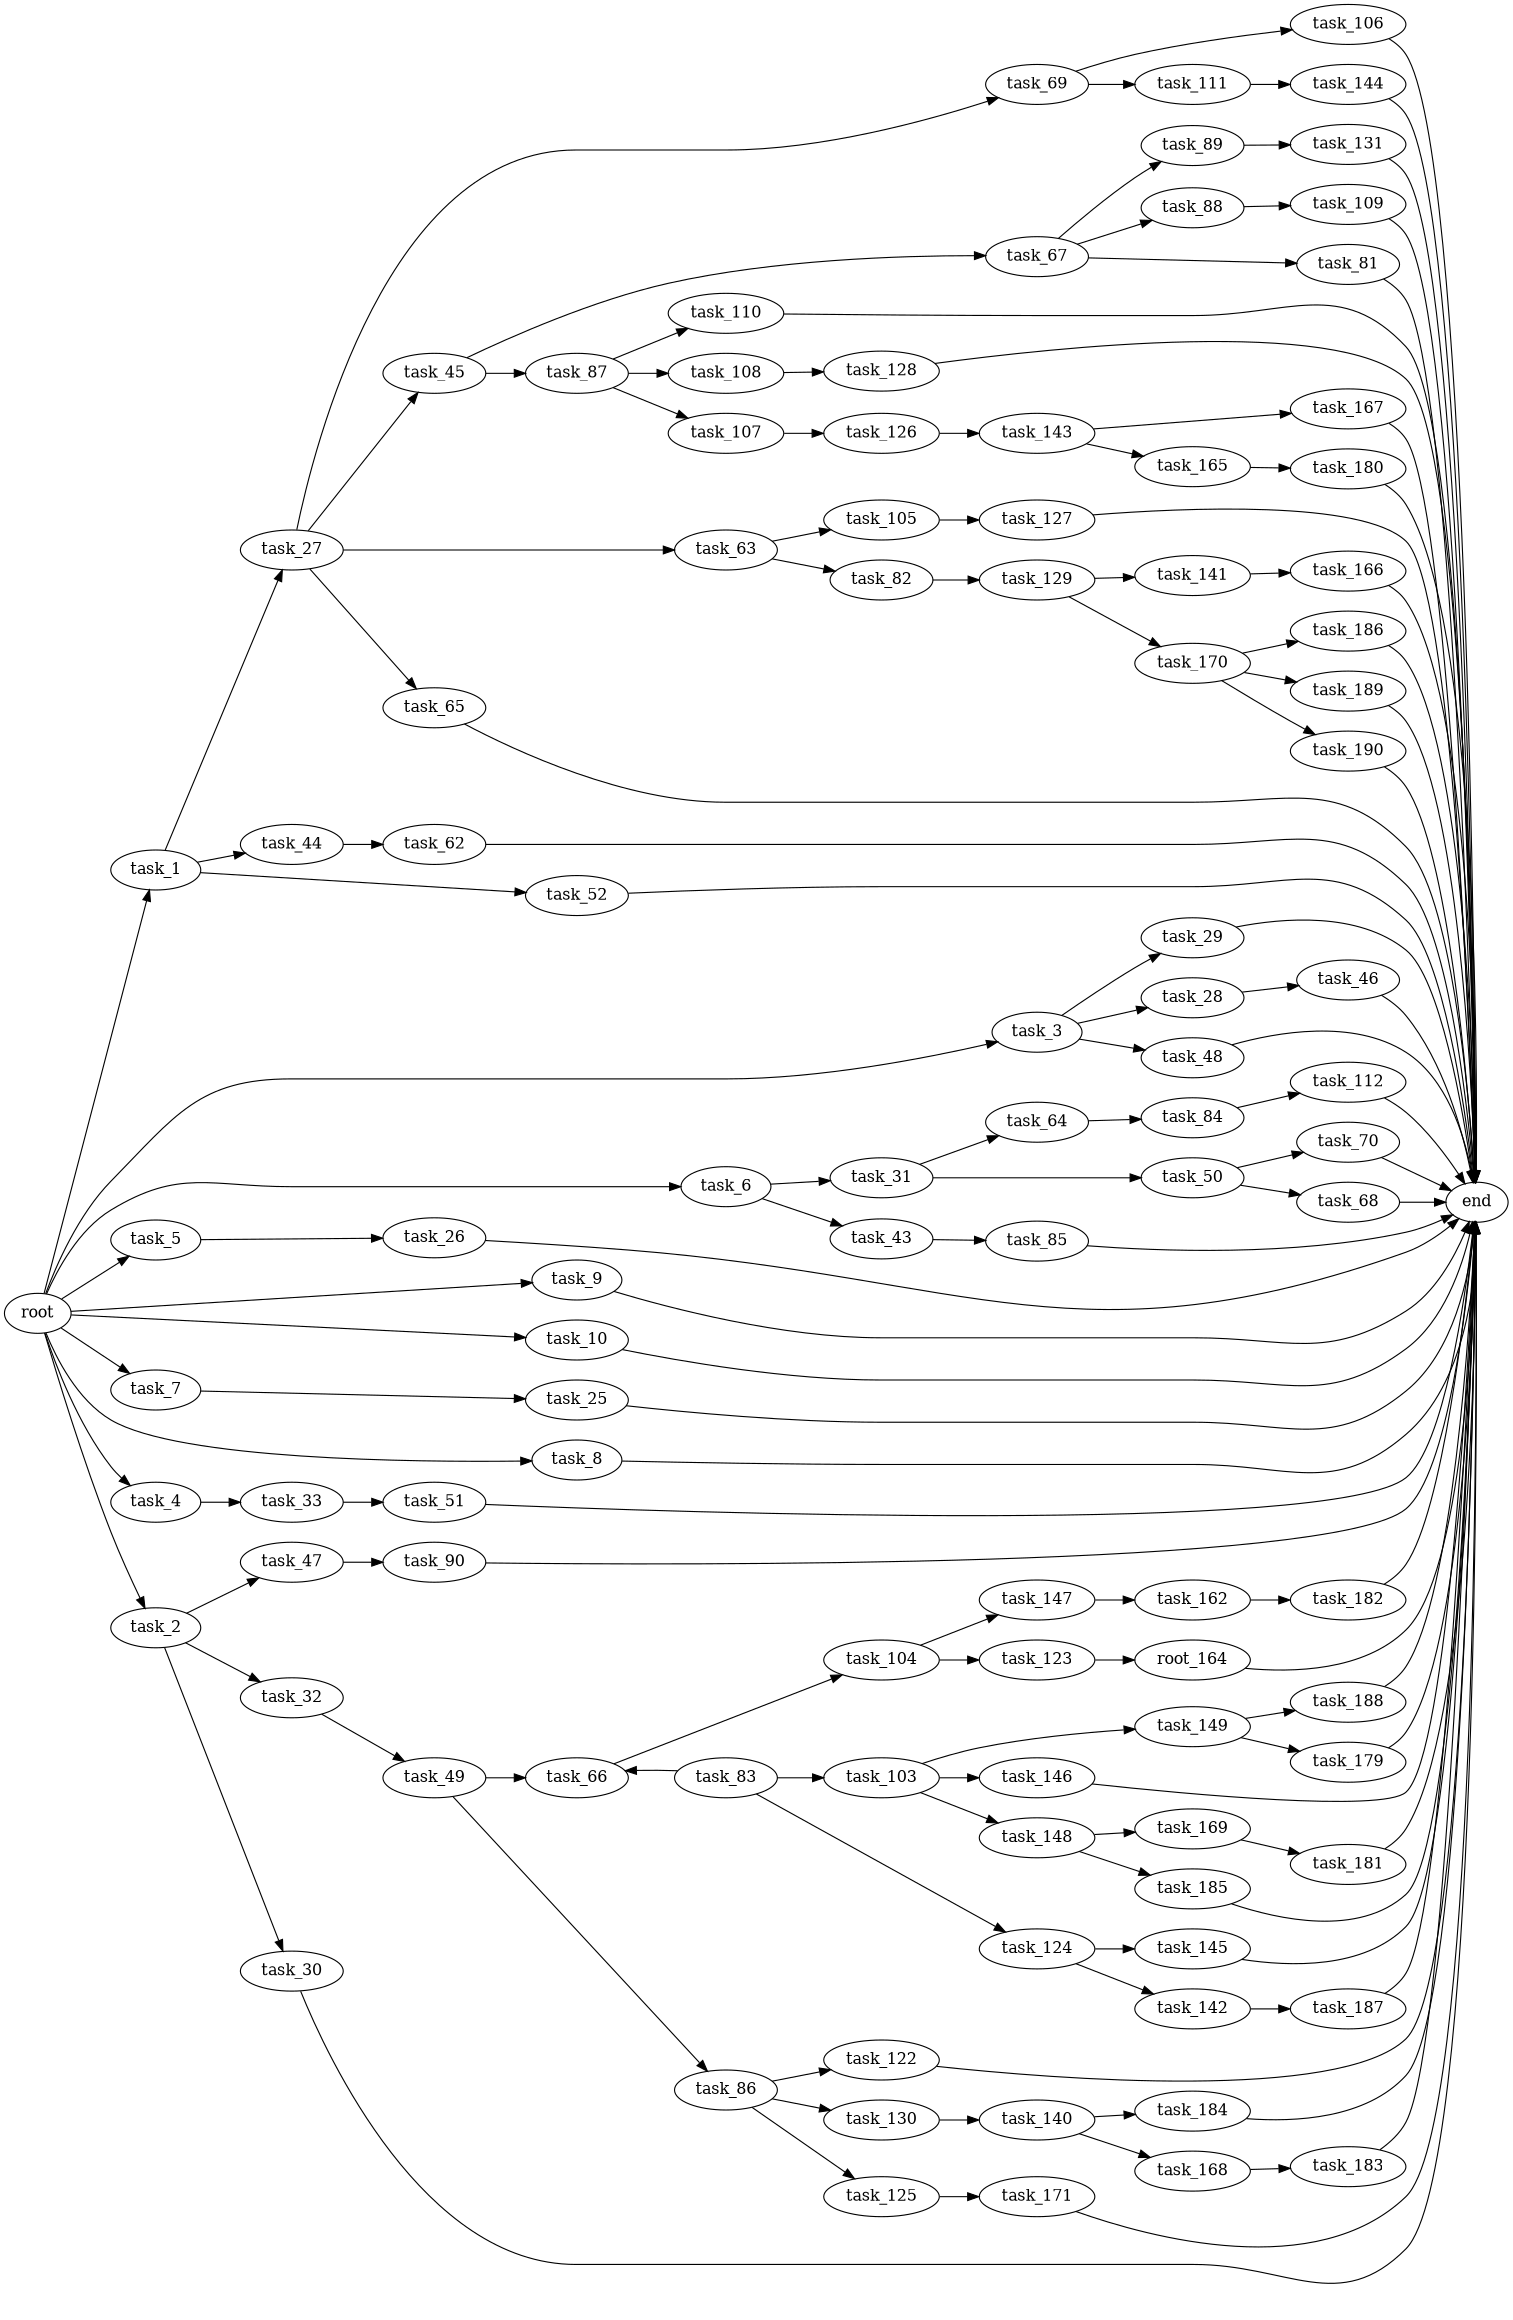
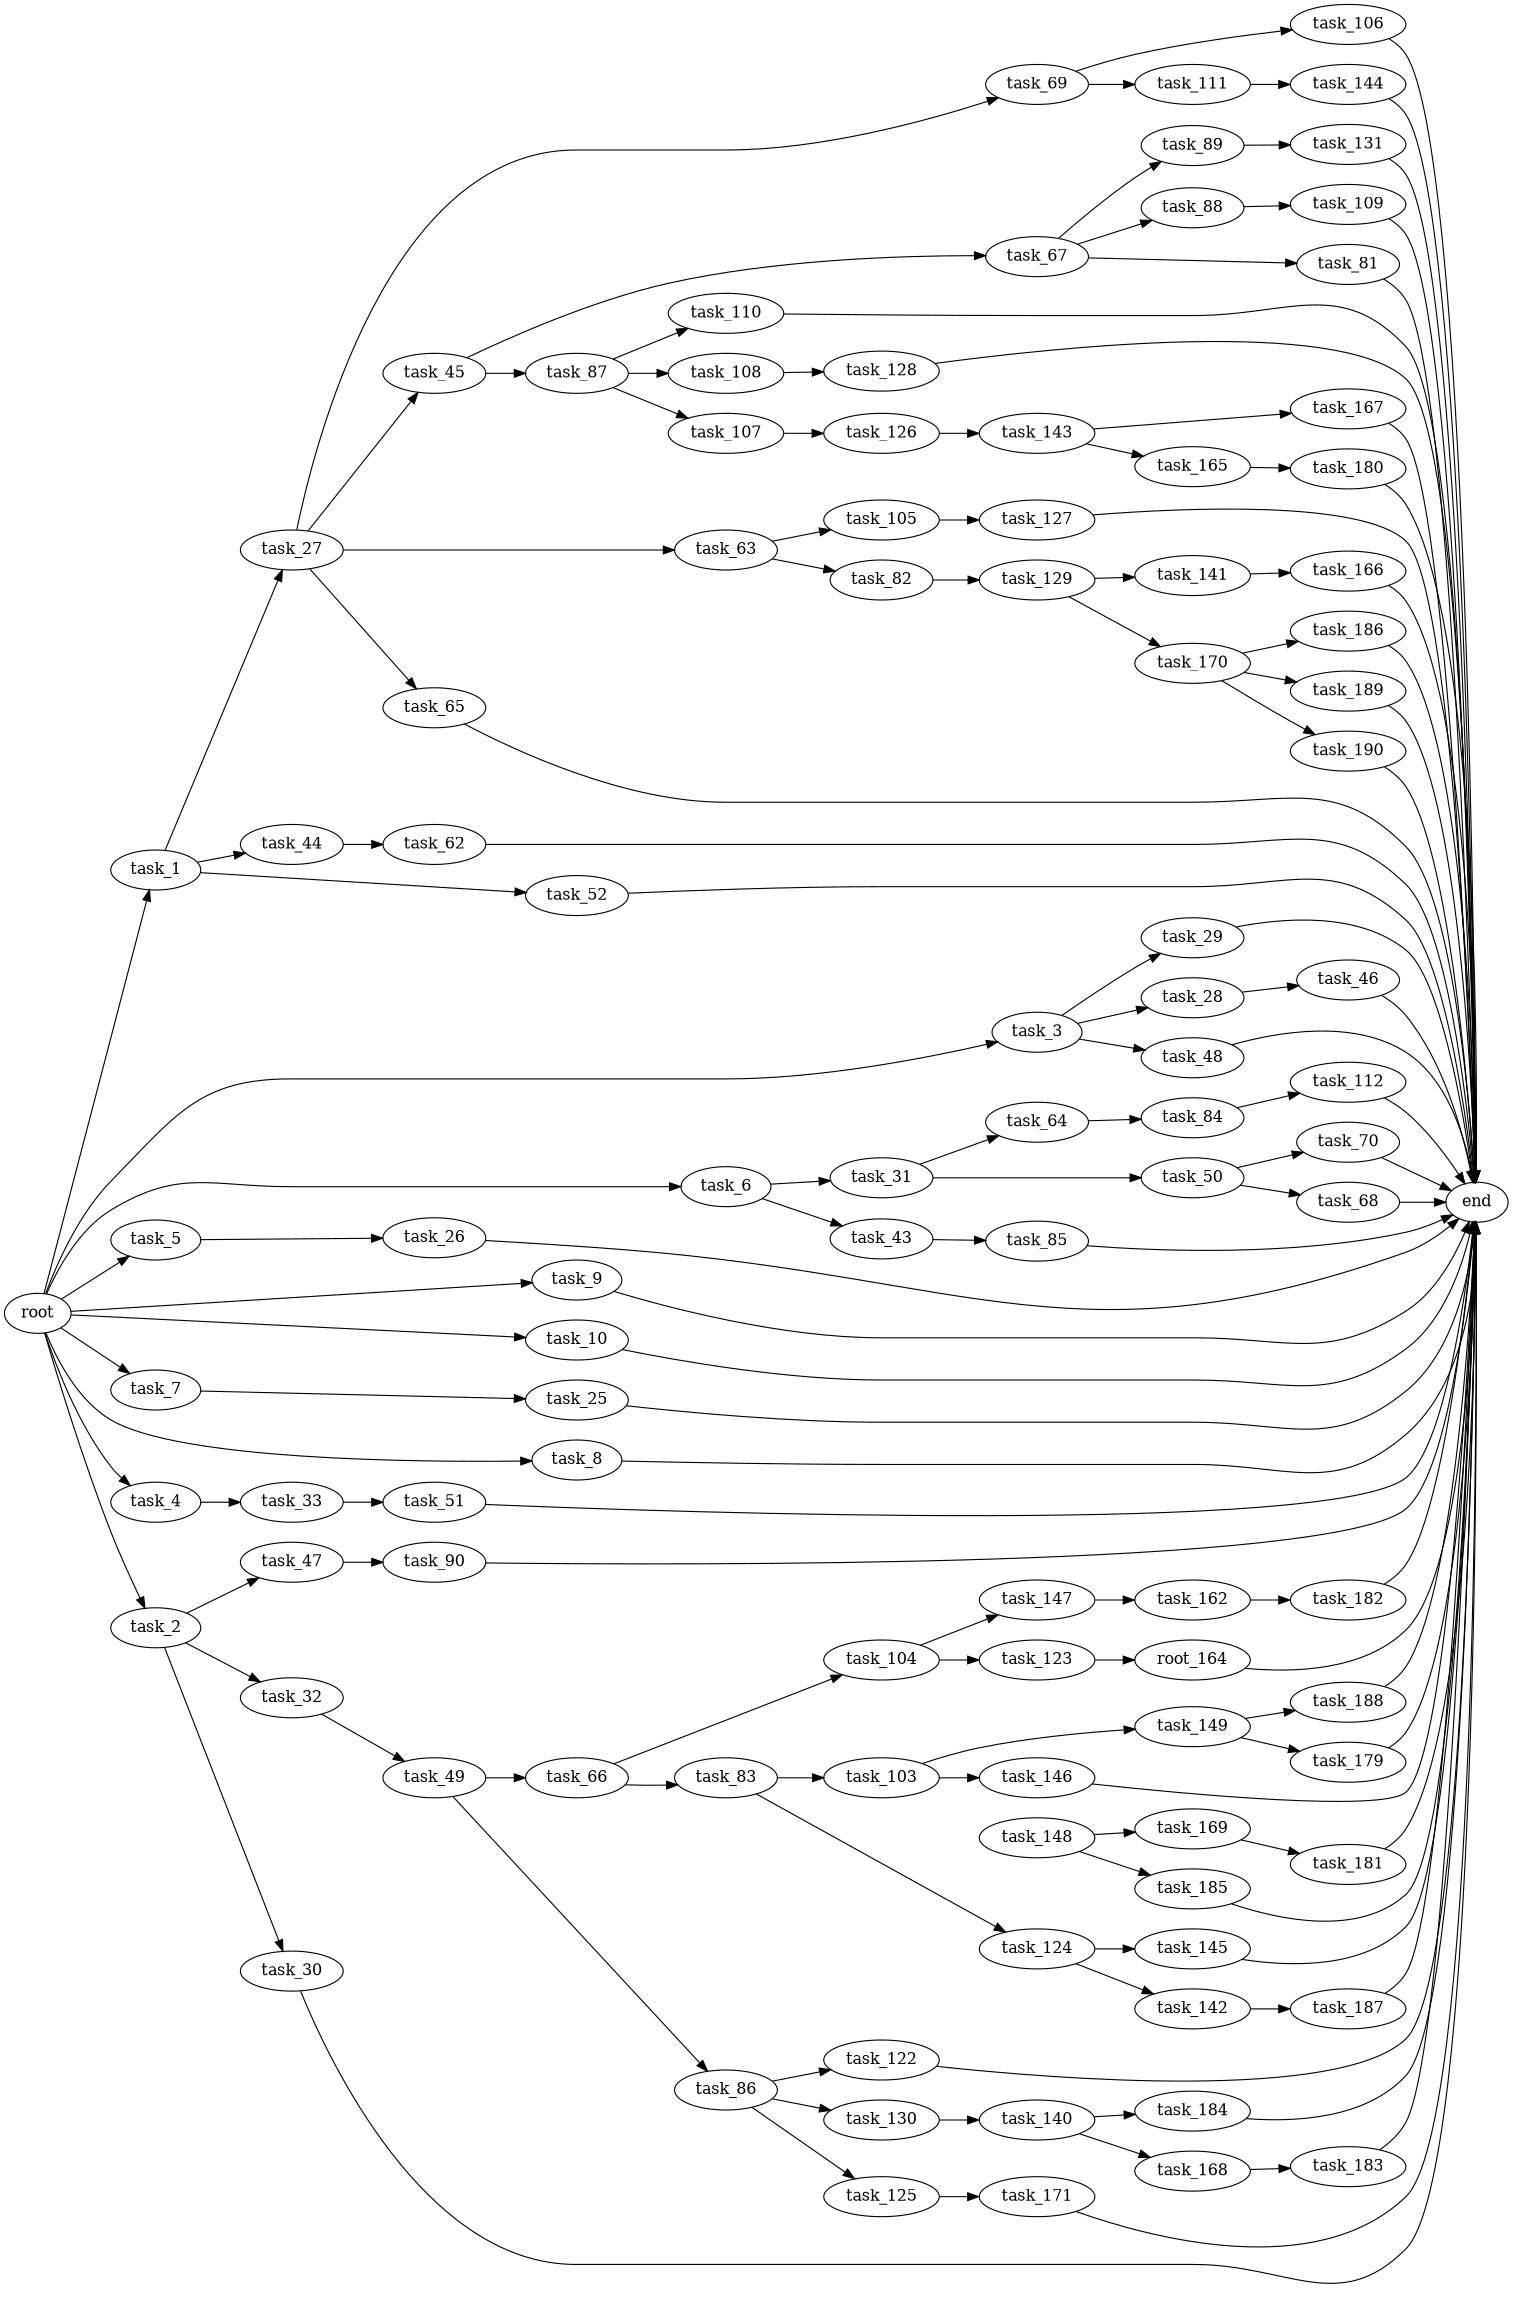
edge "task_83" -> "task_66": reversed
edge "task_103" -> "task_148": removed
